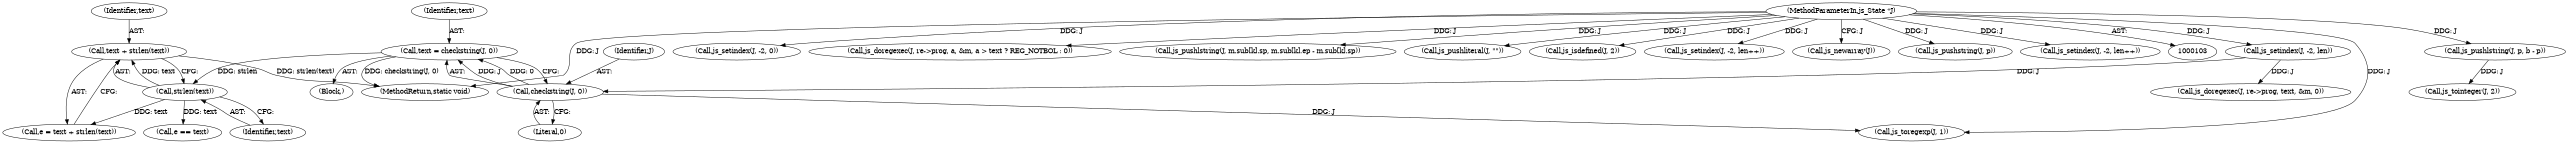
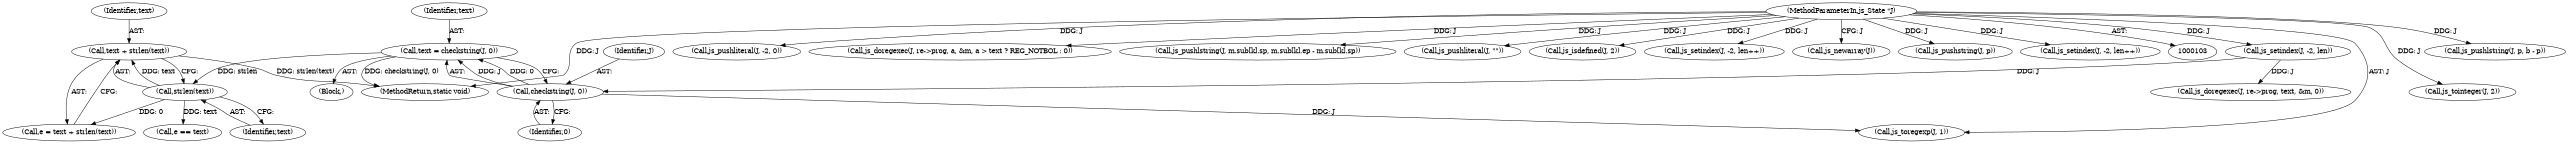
node "(Call,js_setindex(J, -2, 0))": label "(Call,js_setindex(J, -2, 0))" -> "(Call,js_pushliteral(J, -2, 0))"
edge "(Call,js_pushlstring(J, p, b - p))" -> "(Call,js_tointeger(J, 2))": now "(MethodParameterIn,js_State *J)" -> "(Call,js_tointeger(J, 2))"
edge "(MethodParameterIn,js_State *J)" -> "(Call,js_toregexp(J, 1))": label "DDG: J" -> "AST: J"
edge "(Call,strlen(text))" -> "(Call,e = text + strlen(text))": label "DDG: text" -> "DDG: 0"
node "(Literal,0)": label "(Literal,0)" -> "(Identifier,0)"
